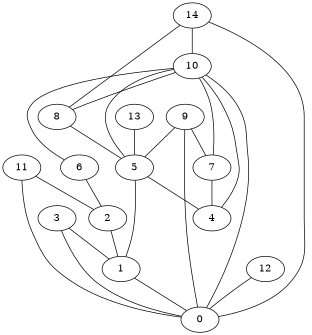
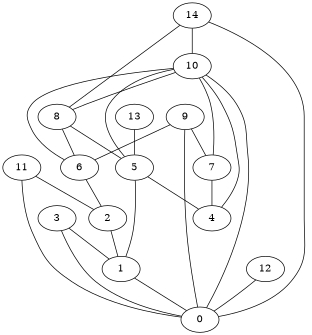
edge "6" -> "8": added
edge "5" -> "9": now "6" -> "9"
edge "0" -> "12": reversed
